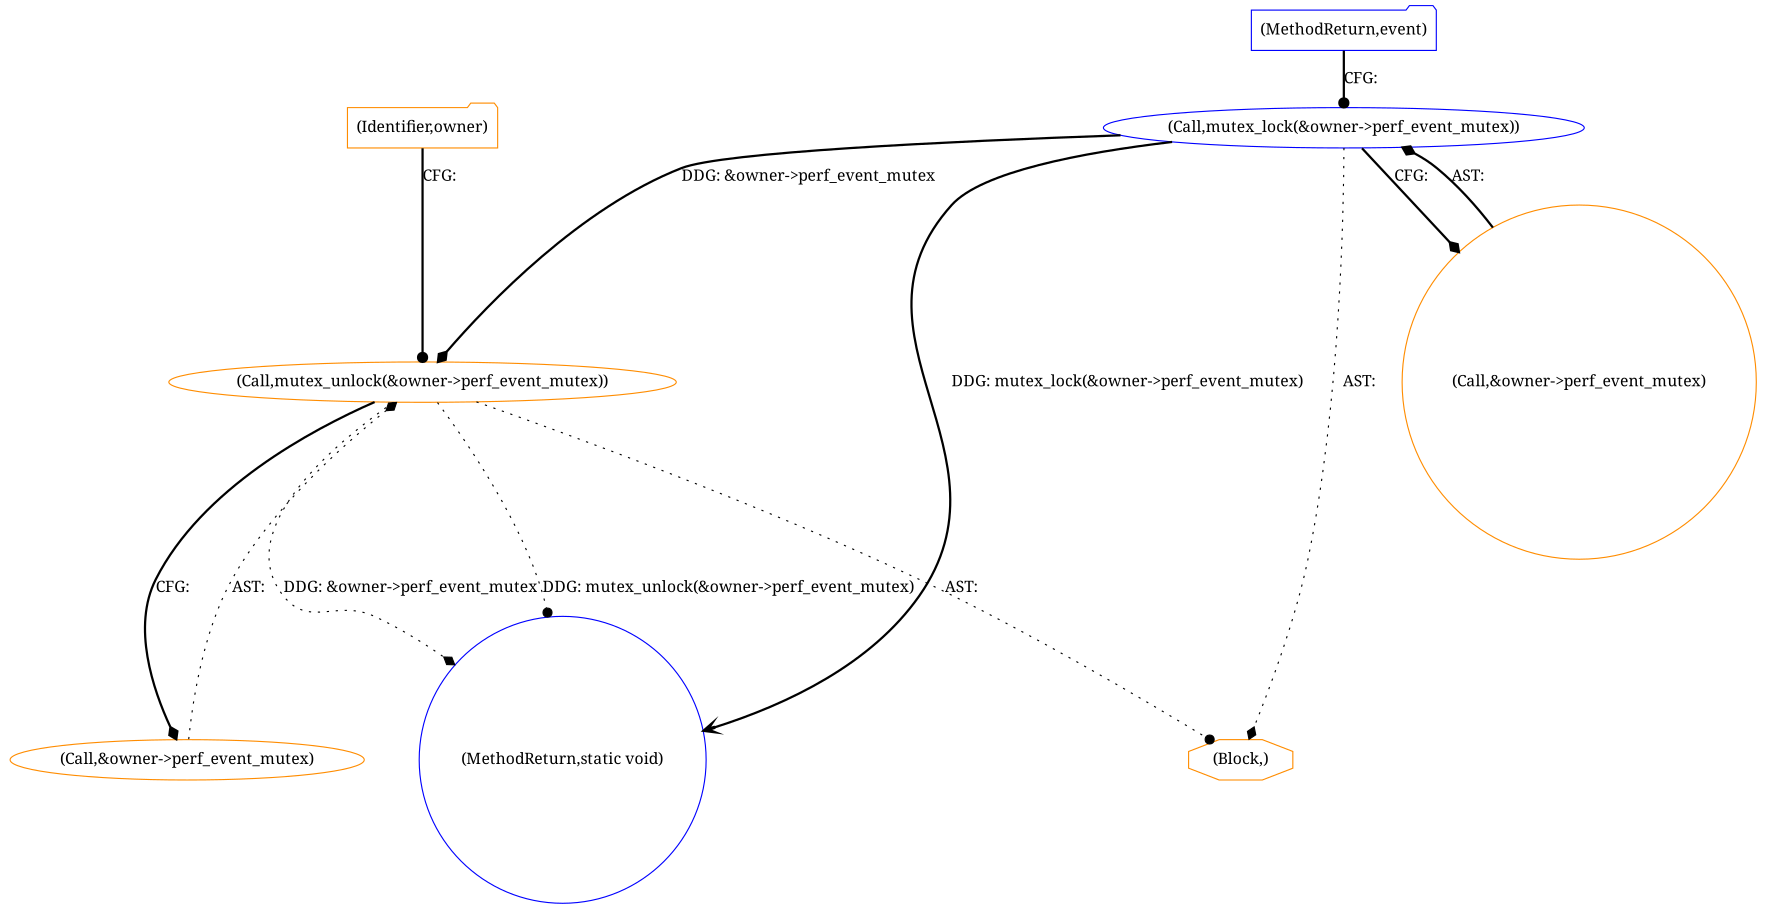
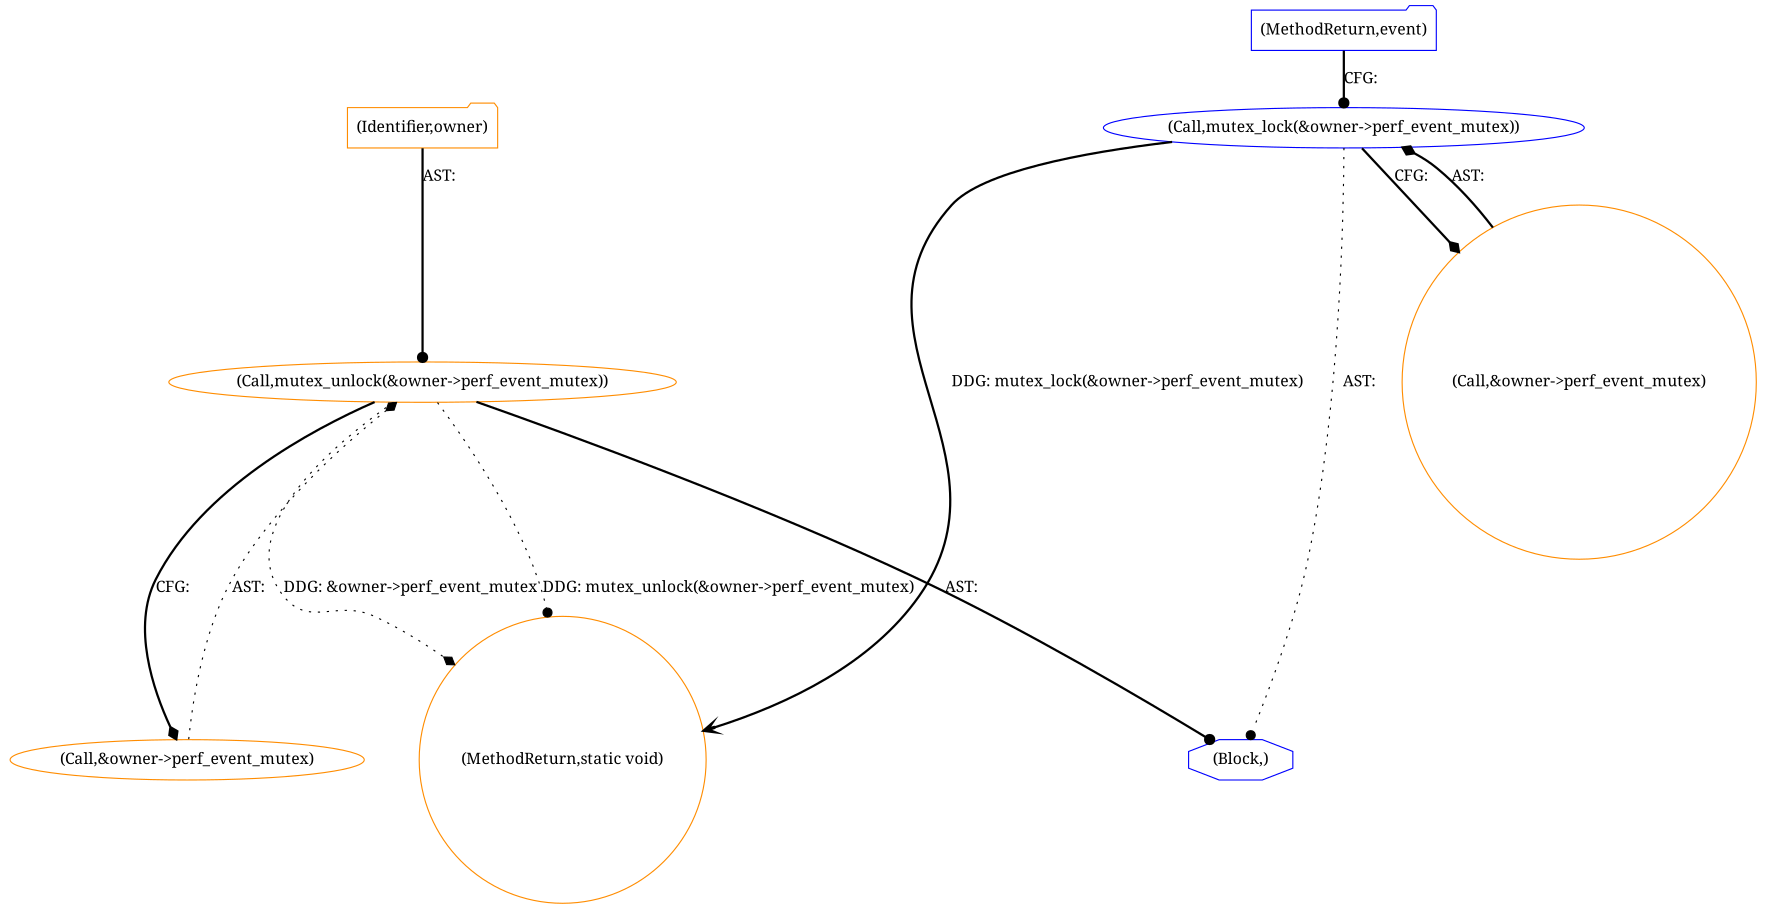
edge "(Call,mutex_lock(&owner->perf_event_mutex))" -> "(Call,mutex_unlock(&owner->perf_event_mutex))": removed, label "DDG: &owner->perf_event_mutex"
edge "(Identifier,owner)" -> "(Call,mutex_unlock(&owner->perf_event_mutex))": label "CFG: " -> "AST: "
edge "(Call,mutex_lock(&owner->perf_event_mutex))" -> "(Block,)": arrowhead diamond -> dot
edge "(Call,mutex_unlock(&owner->perf_event_mutex))" -> "(Block,)": style dotted -> bold
node "(MethodReturn,static void)": color blue -> darkorange
node "(Block,)": color darkorange -> blue
